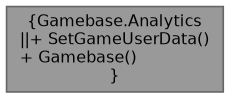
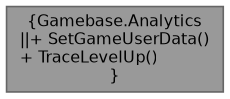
node "{Gamebase.Analytics ||+ SetGameUserData() + Gamebase() }": label "{Gamebase.Analytics ||+ SetGameUserData() + Gamebase() }" -> "{Gamebase.Analytics ||+ SetGameUserData() + TraceLevelUp() }"
